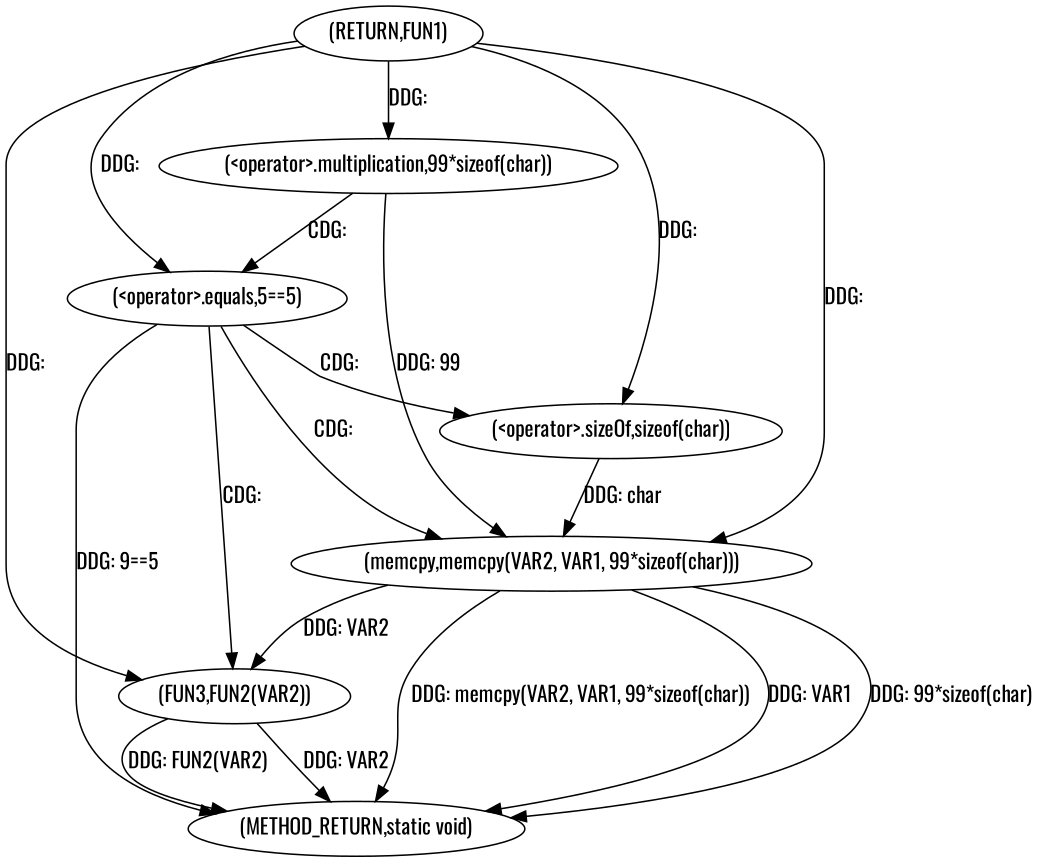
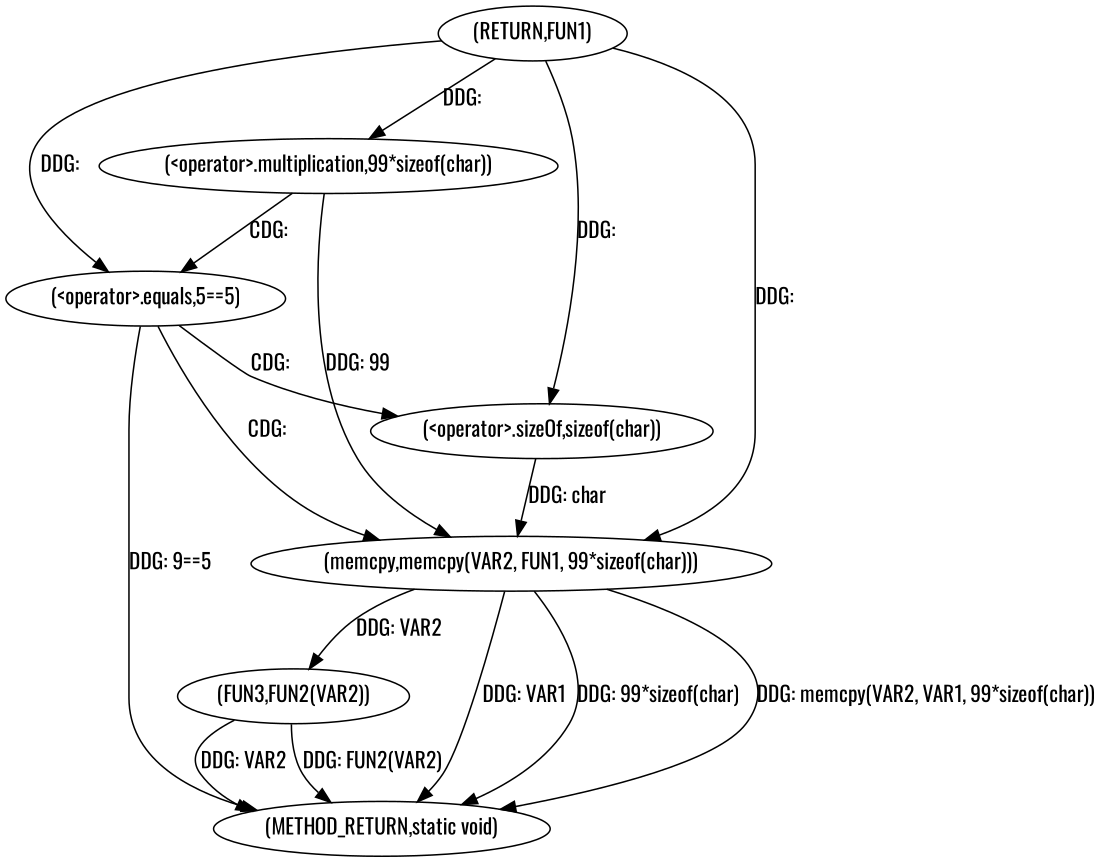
edge "(RETURN,FUN1)" -> "(FUN3,FUN2(VAR2))": removed, label "DDG:"
edge "(<operator>.equals,5==5)" -> "(FUN3,FUN2(VAR2))": removed, label "CDG:"
node "(memcpy,memcpy(VAR2, VAR1, 99*sizeof(char)))": label "(memcpy,memcpy(VAR2, VAR1, 99*sizeof(char)))" -> "(memcpy,memcpy(VAR2, FUN1, 99*sizeof(char)))"
